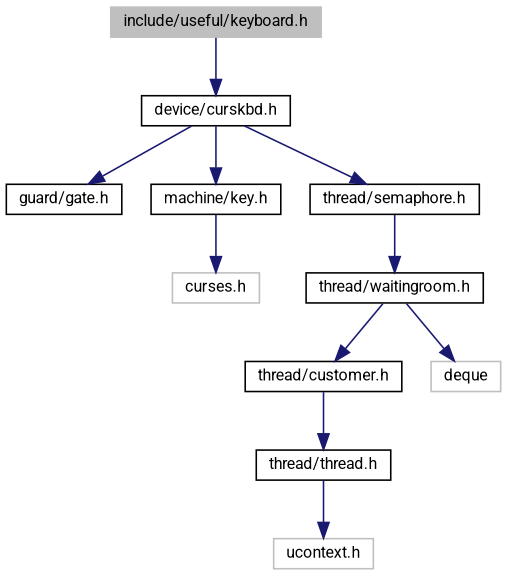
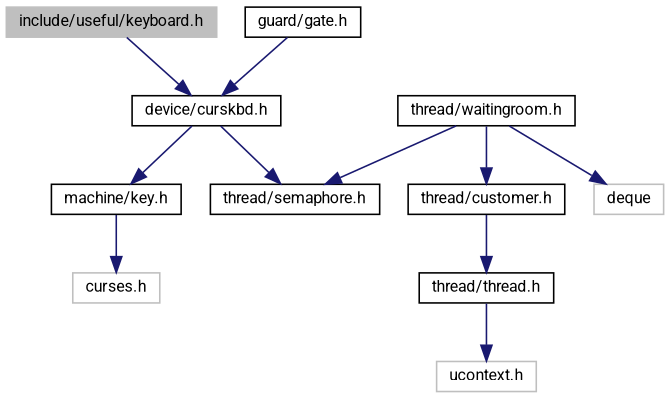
edge "device/curskbd.h" -> "guard/gate.h": reversed
edge "thread/semaphore.h" -> "thread/waitingroom.h": reversed
